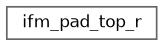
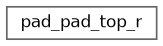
node "ifm_pad_top_r": label "ifm_pad_top_r" -> "pad_pad_top_r"
